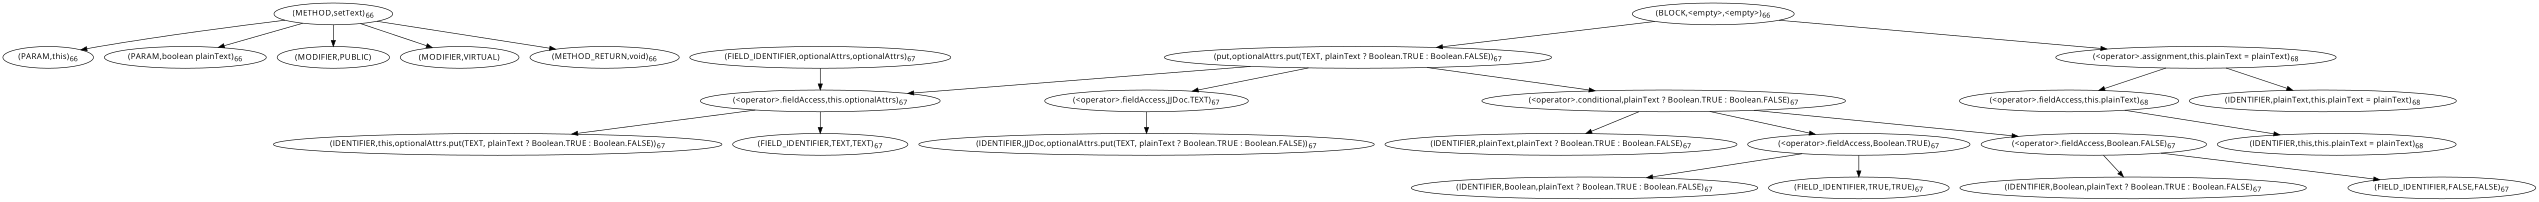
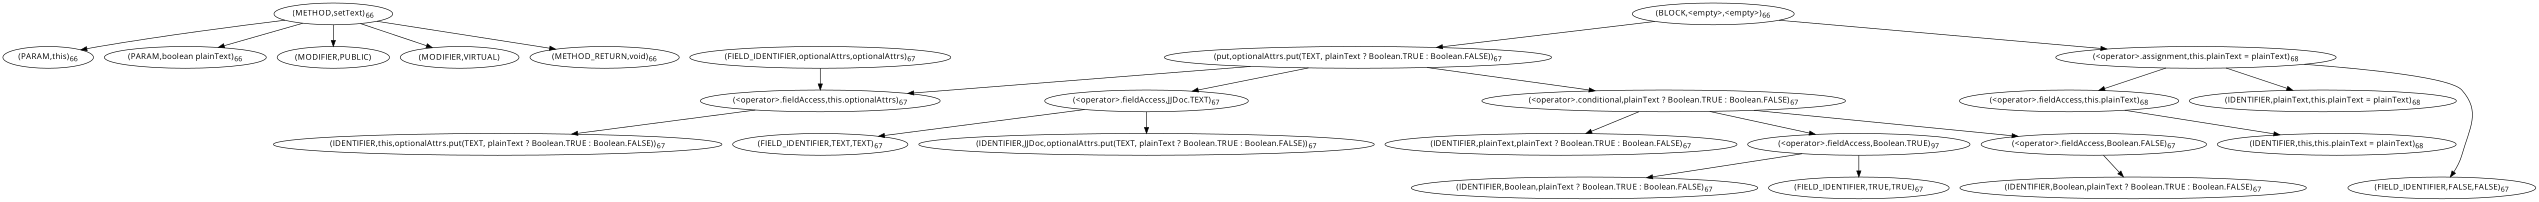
edge "(<operator>.fieldAccess,this.optionalAttrs)" -> "(FIELD_IDENTIFIER,TEXT,TEXT)": now "(<operator>.fieldAccess,JJDoc.TEXT)" -> "(FIELD_IDENTIFIER,TEXT,TEXT)"
node "(<operator>.fieldAccess,Boolean.TRUE)": text "67" -> "97"
edge "(<operator>.fieldAccess,Boolean.FALSE)" -> "(FIELD_IDENTIFIER,FALSE,FALSE)": now "(<operator>.assignment,this.plainText = plainText)" -> "(FIELD_IDENTIFIER,FALSE,FALSE)"
